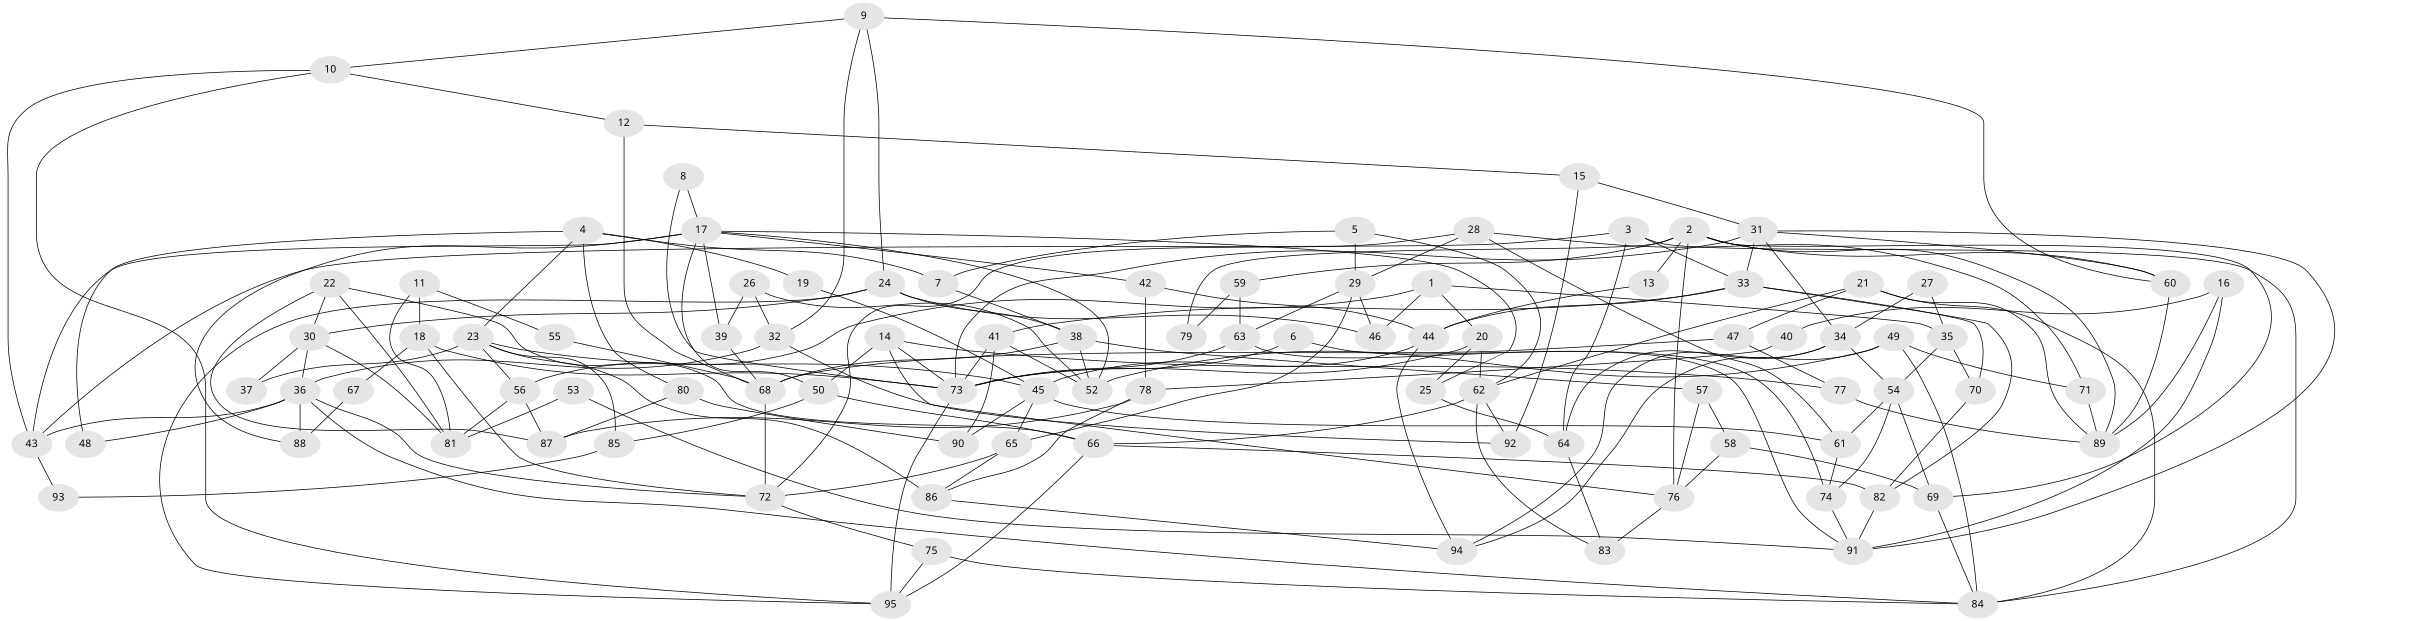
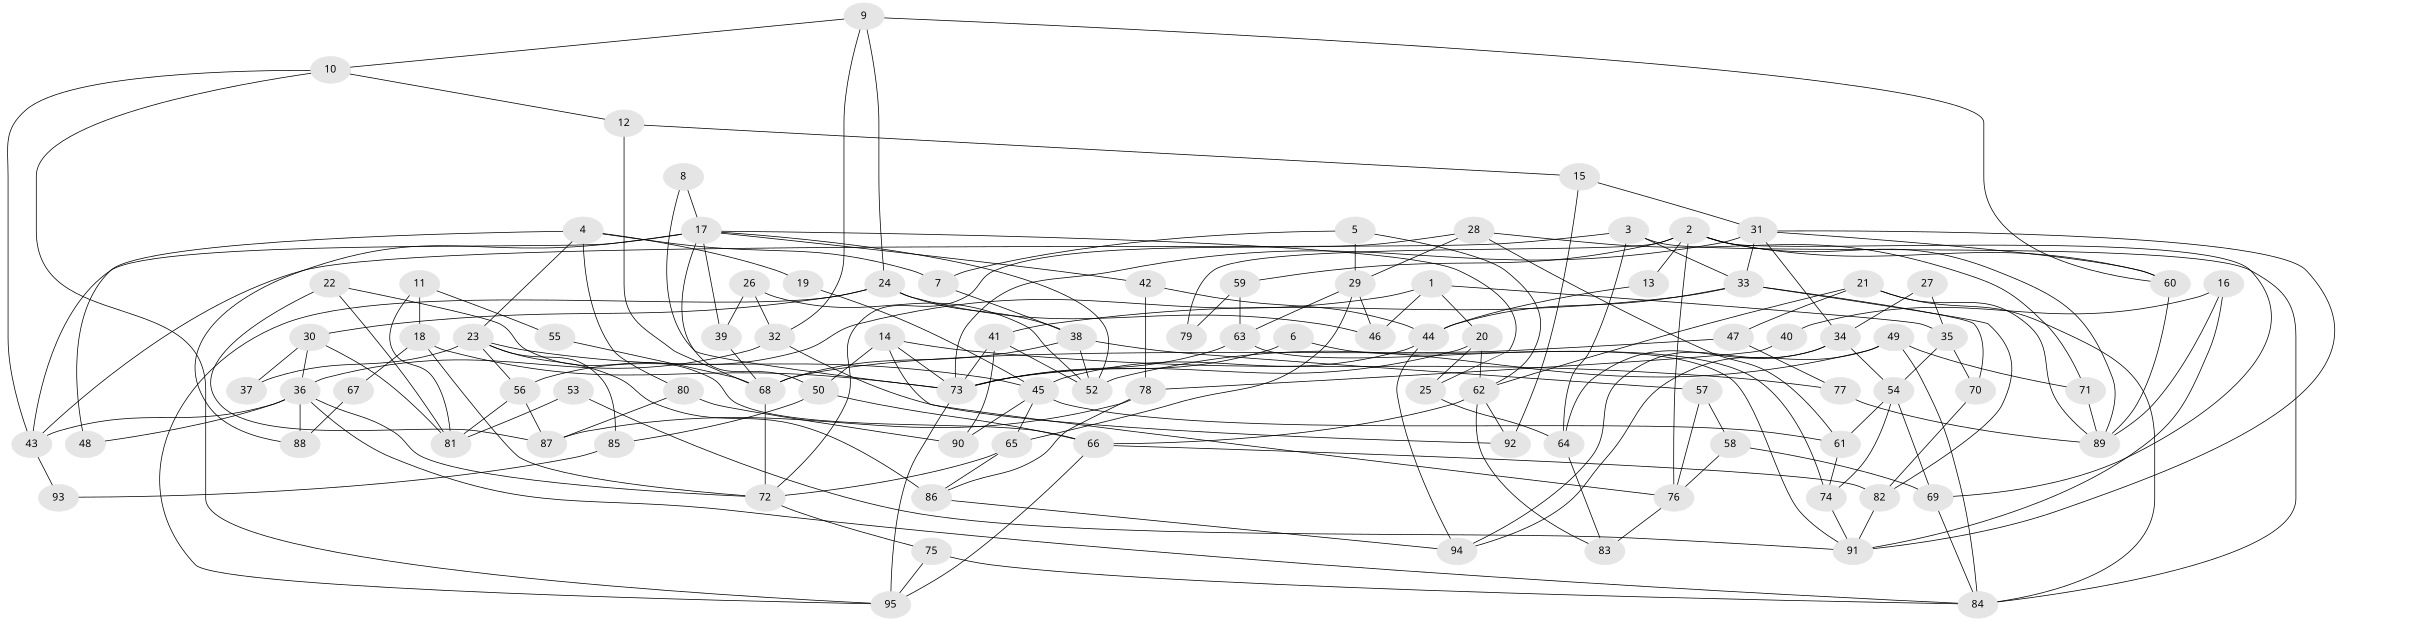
edge "22" -- "30": removed
